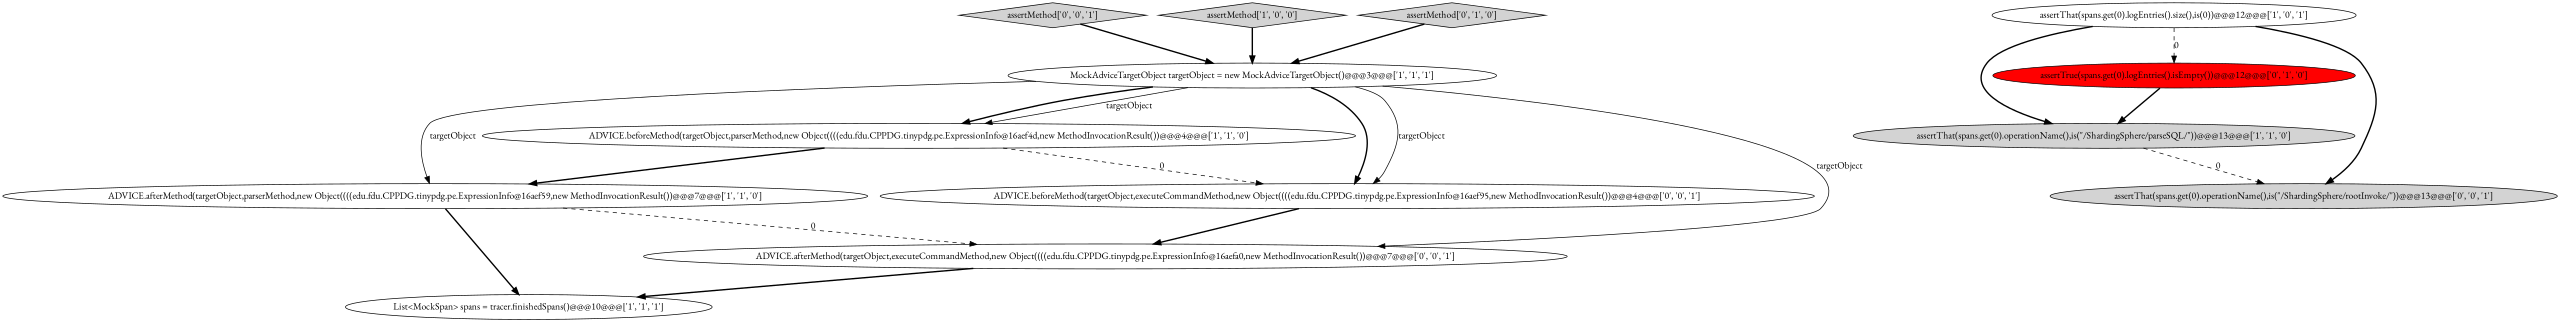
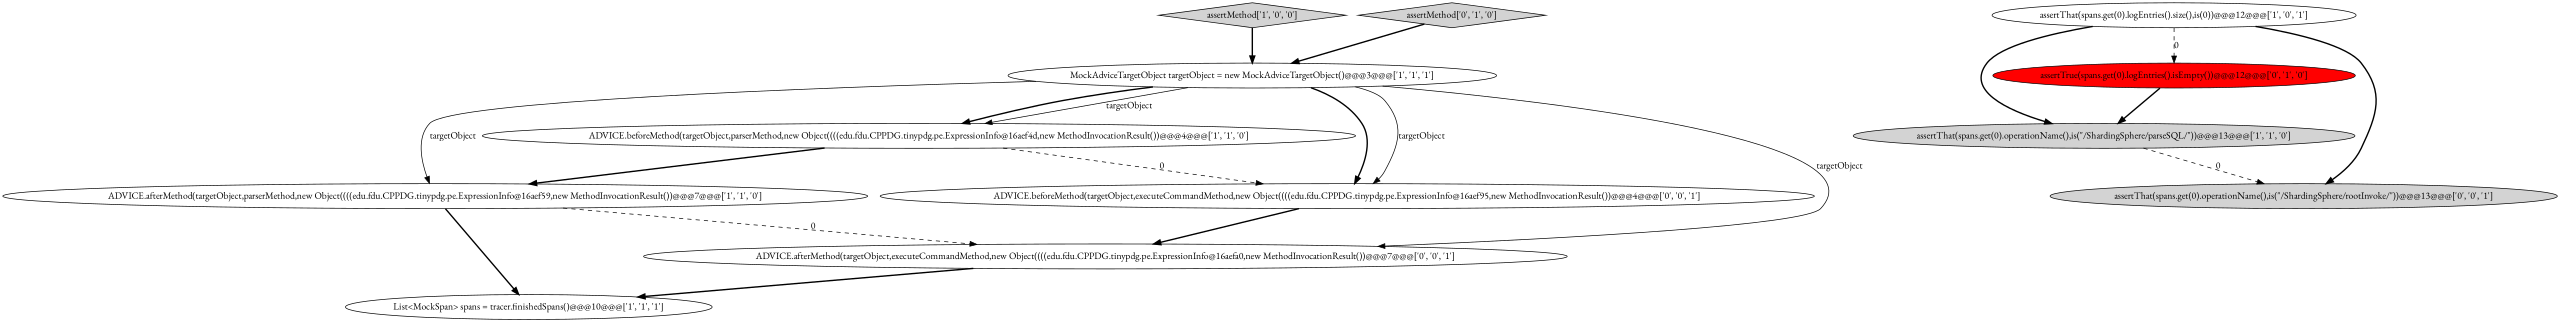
node "assertMethod['0', '0', '1']": removed
